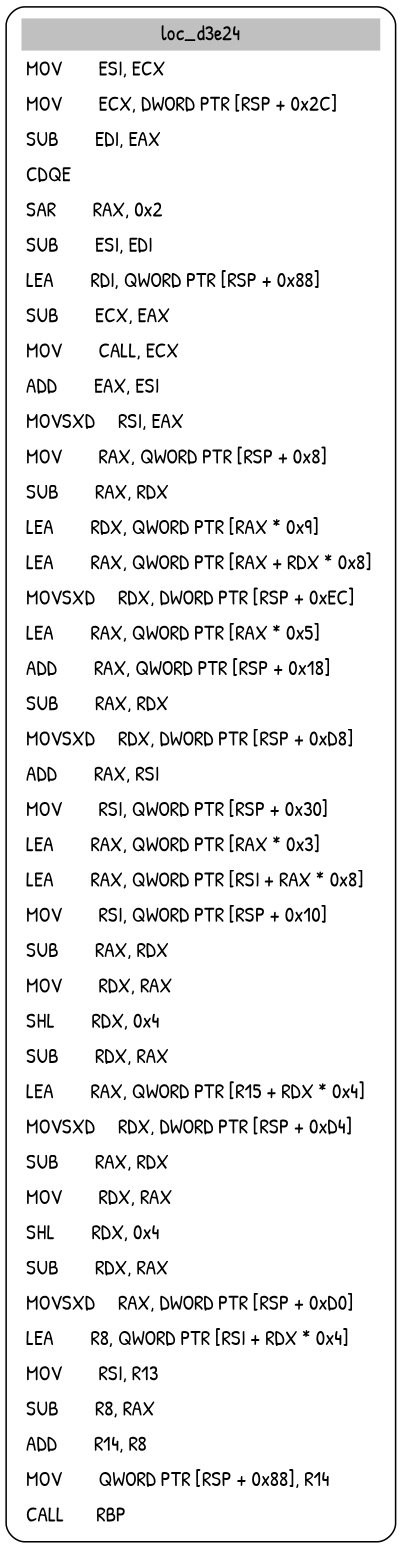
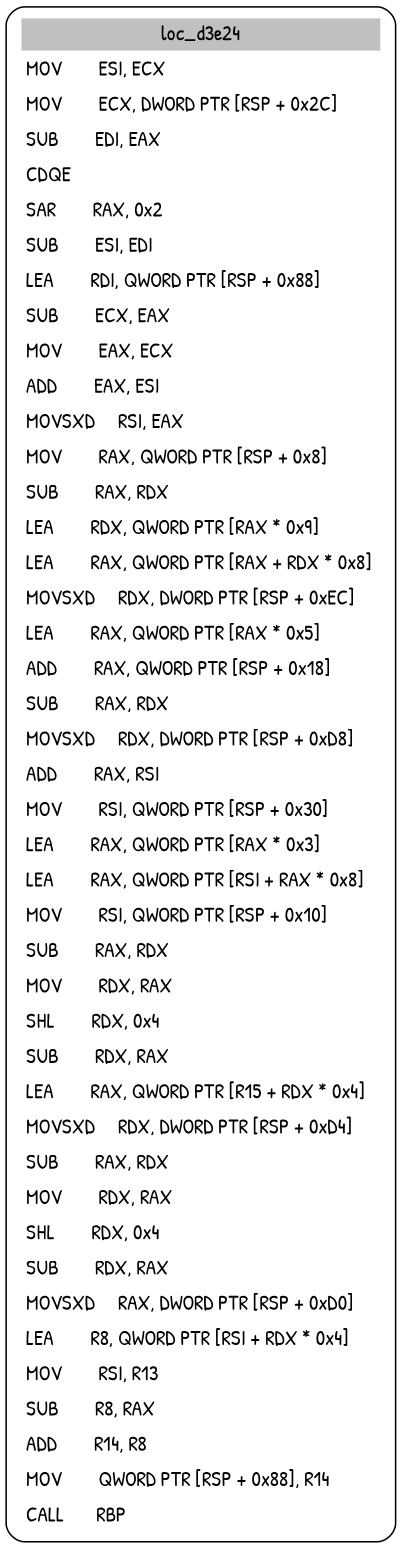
node "loc_d3e24": text "MOV        CALL, ECX" -> "MOV        EAX, ECX"
